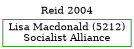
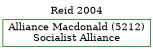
node "Lisa Macdonald (5212) Socialist Alliance": label "Lisa Macdonald (5212) Socialist Alliance" -> "Alliance Macdonald (5212) Socialist Alliance"
